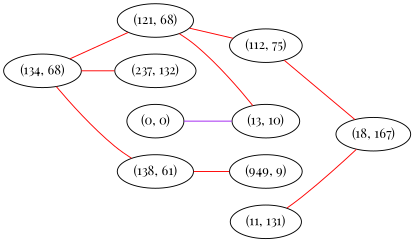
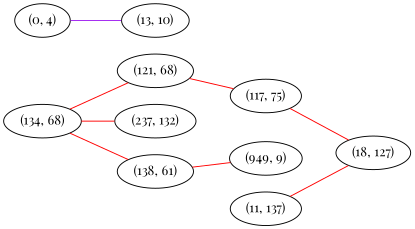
node "(112, 75)": label "(112, 75)" -> "(117, 75)"
edge "(121, 68)" -- "(13, 10)": removed
node "(0, 0)": label "(0, 0)" -> "(0, 4)"
node "(18, 167)": label "(18, 167)" -> "(18, 127)"
node "(11, 131)": label "(11, 131)" -> "(11, 137)"
